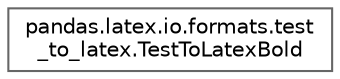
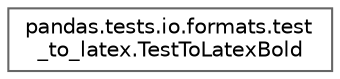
node "pandas.latex.io.formats.test _to_latex.TestToLatexBold": label "pandas.latex.io.formats.test _to_latex.TestToLatexBold" -> "pandas.tests.io.formats.test _to_latex.TestToLatexBold"
